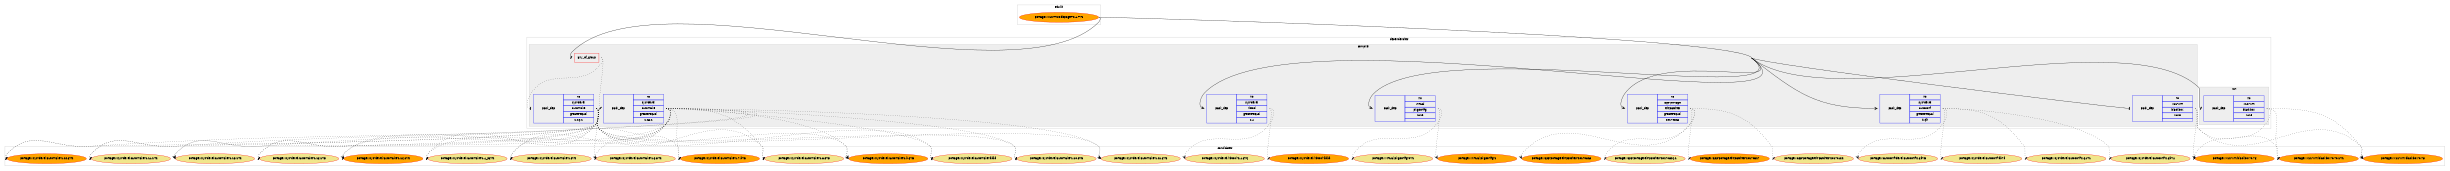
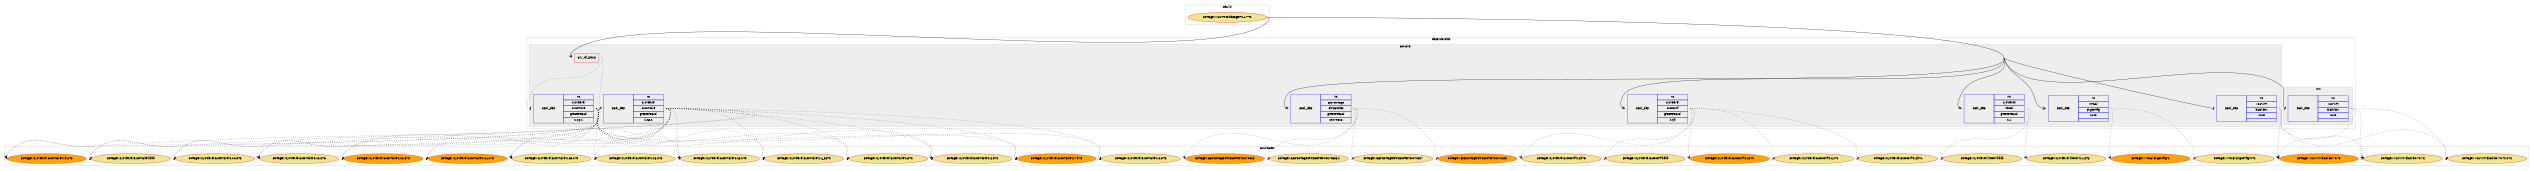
node "portage://x11-misc/bbpager-0.4.7-r1": fillcolor orange -> khaki
edge "portage://x11-misc/bbpager-0.4.7-r1" -> "any_of_group": arrowhead tee -> vee
node "portage://sys-devel/automake-1.14.1-r2": fillcolor khaki -> orange
node "portage://sys-devel/automake-1.16.1-r2": fillcolor orange -> khaki
node "portage://sys-devel/libtool-9999": fillcolor orange -> khaki
node "portage://sys-devel/autoconf-2.13-r1": added
node "portage://app-portage/elt-patches-20170317": fillcolor orange -> khaki
node "portage://app-portage/elt-patches-20170422": fillcolor khaki -> orange
node "portage://autoconf-devel/autoconf-2.69-r5": label "portage://autoconf-devel/autoconf-2.69-r5" -> "portage://sys-devel/autoconf-2.69-r5"
node "portage://sys-devel/autoconf-9979": label "portage://sys-devel/autoconf-9979" -> "portage://sys-devel/autoconf-9999"
node "portage://x11-wm/blackbox-0.76": fillcolor orange -> khaki
node "portage://x11-wm/blackbox-0.70.1-r1": fillcolor orange -> khaki
